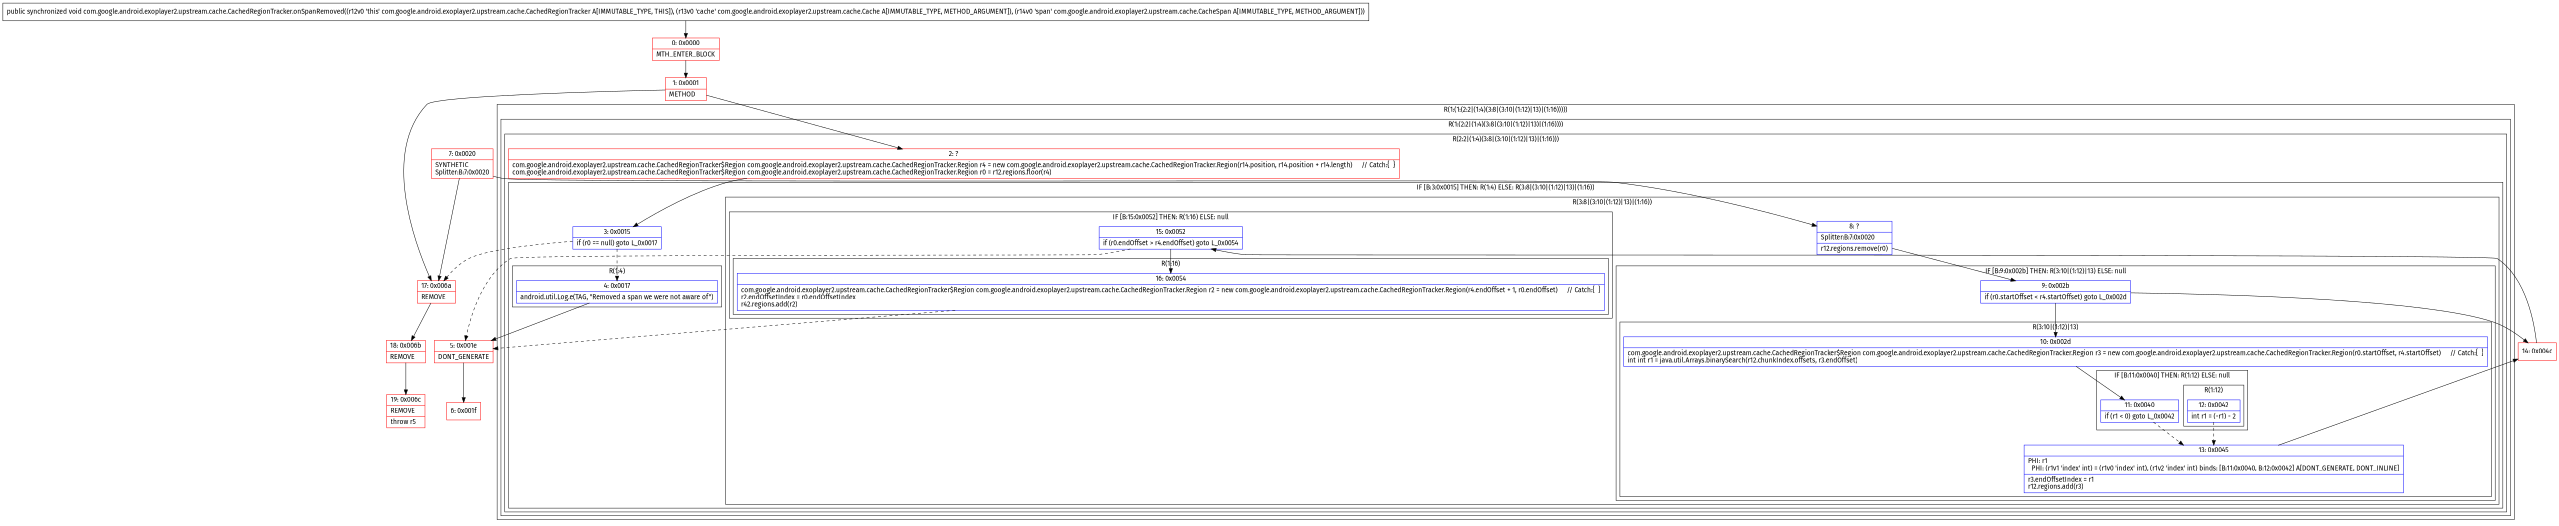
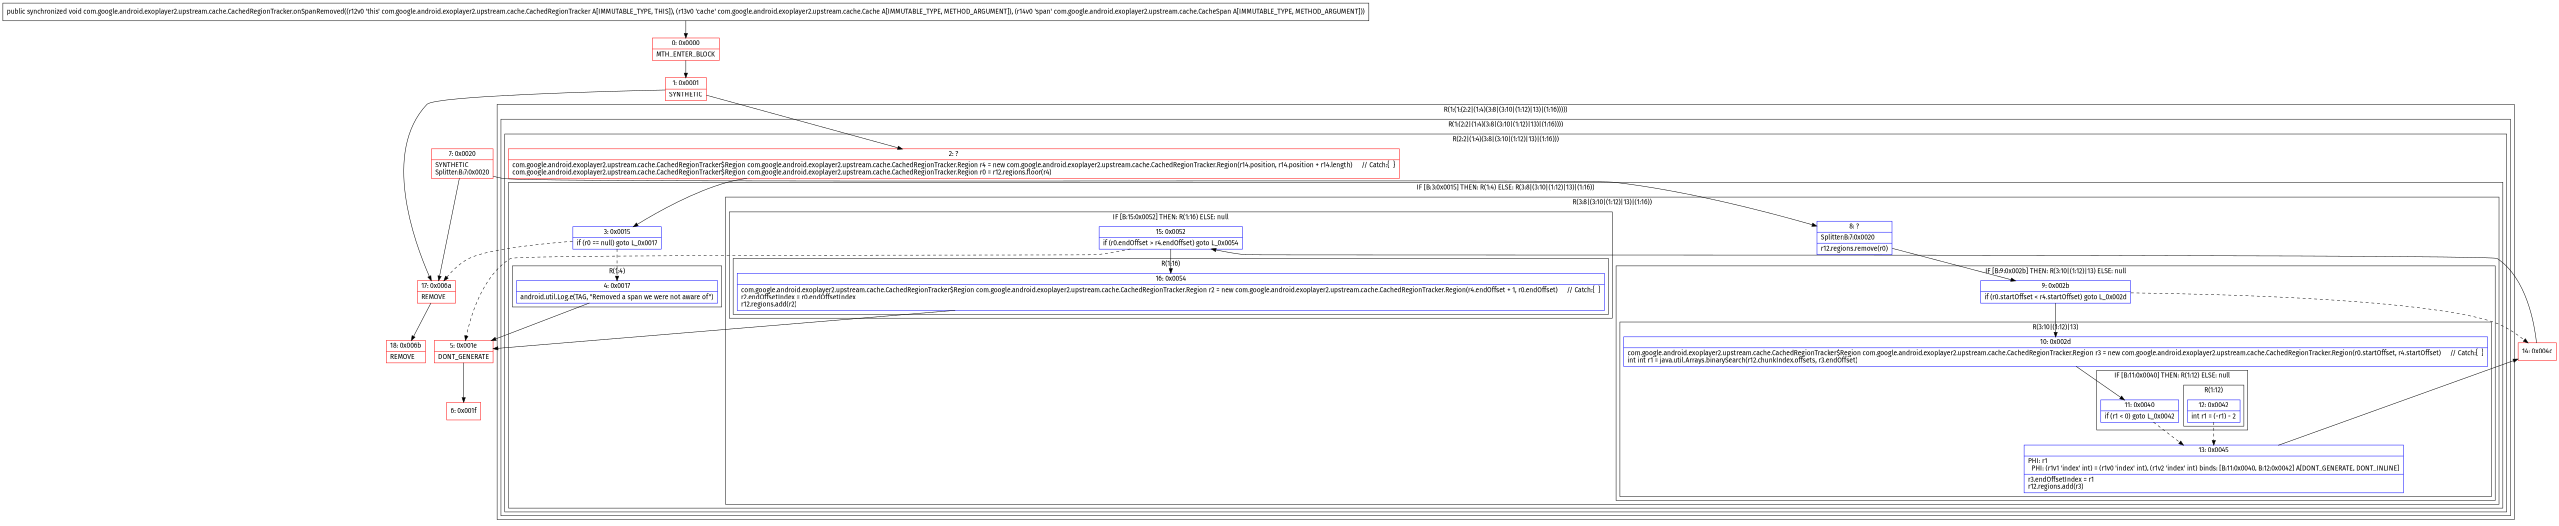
node "1: 0x0001": text "METHOD" -> "SYNTHETIC"
edge "9: 0x002b" -> "14: 0x004c": style solid -> dashed
node "16: 0x0054": text "r42.regions.add(r2)" -> "r12.regions.add(r2)"
edge "16: 0x0054" -> "5: 0x001e": style dashed -> solid
node "19: 0x006c": removed
